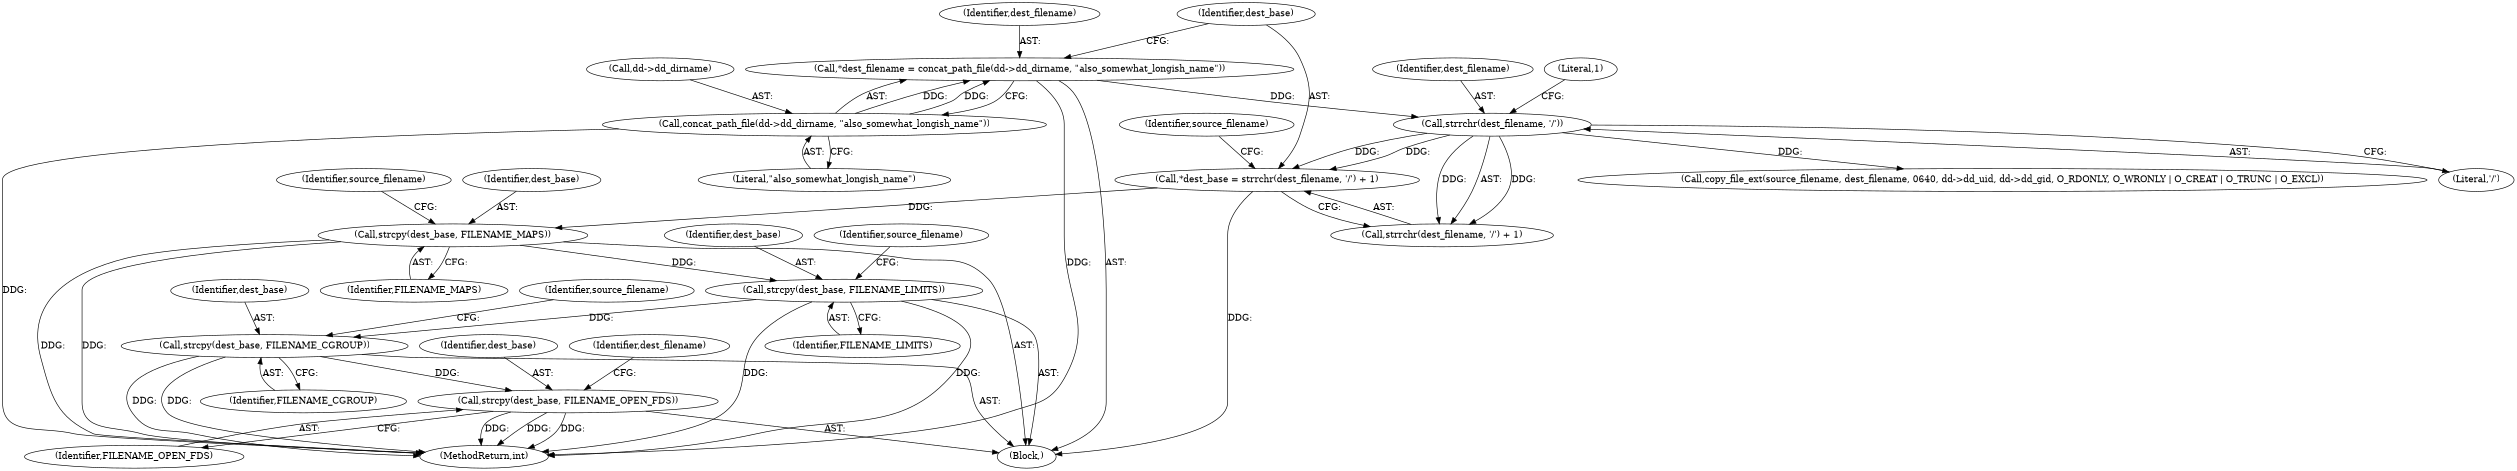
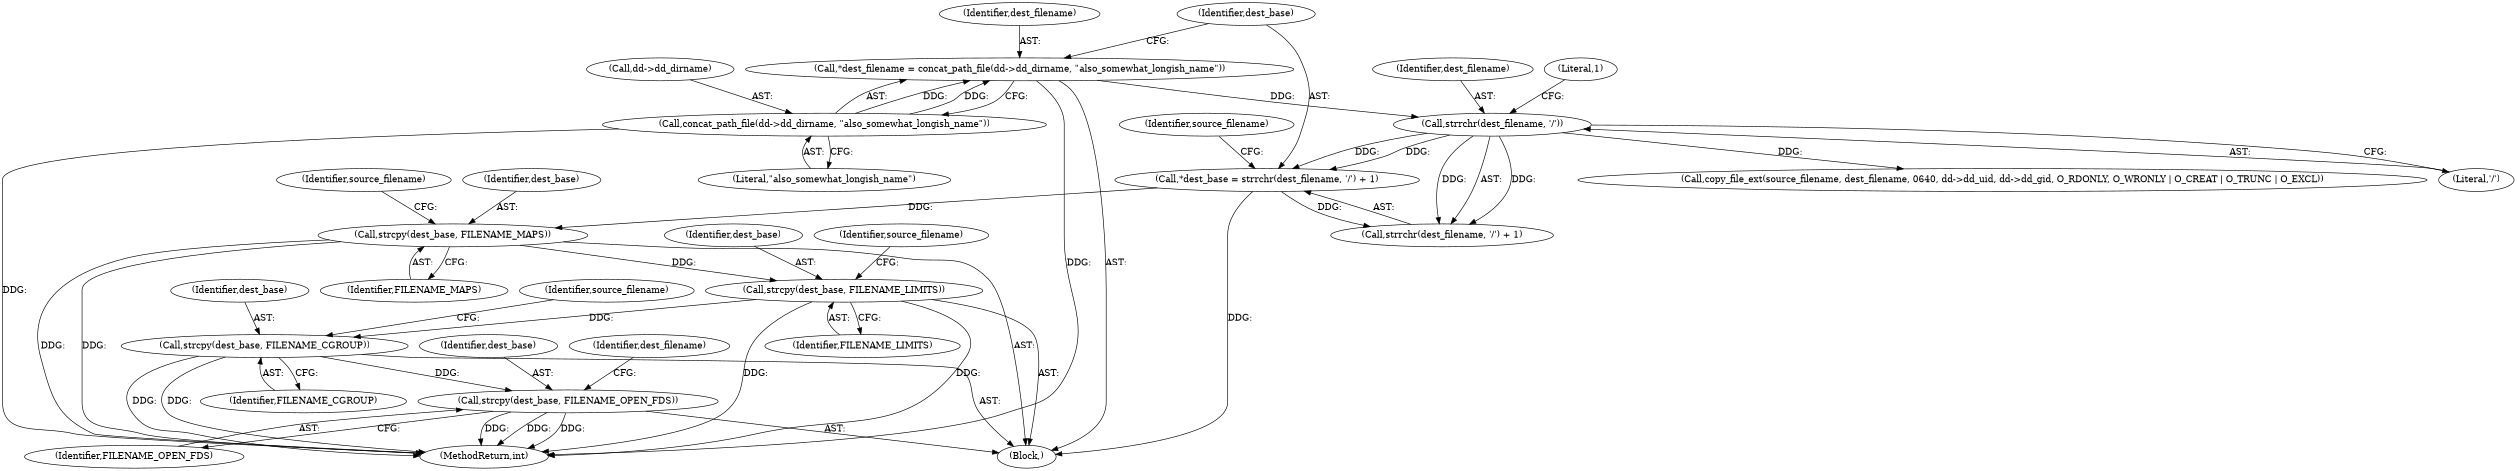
edge "(Call,*dest_base = strrchr(dest_filename, '/') + 1)" -> "(Call,strrchr(dest_filename, '/') + 1)": label "CFG: " -> "DDG: "
